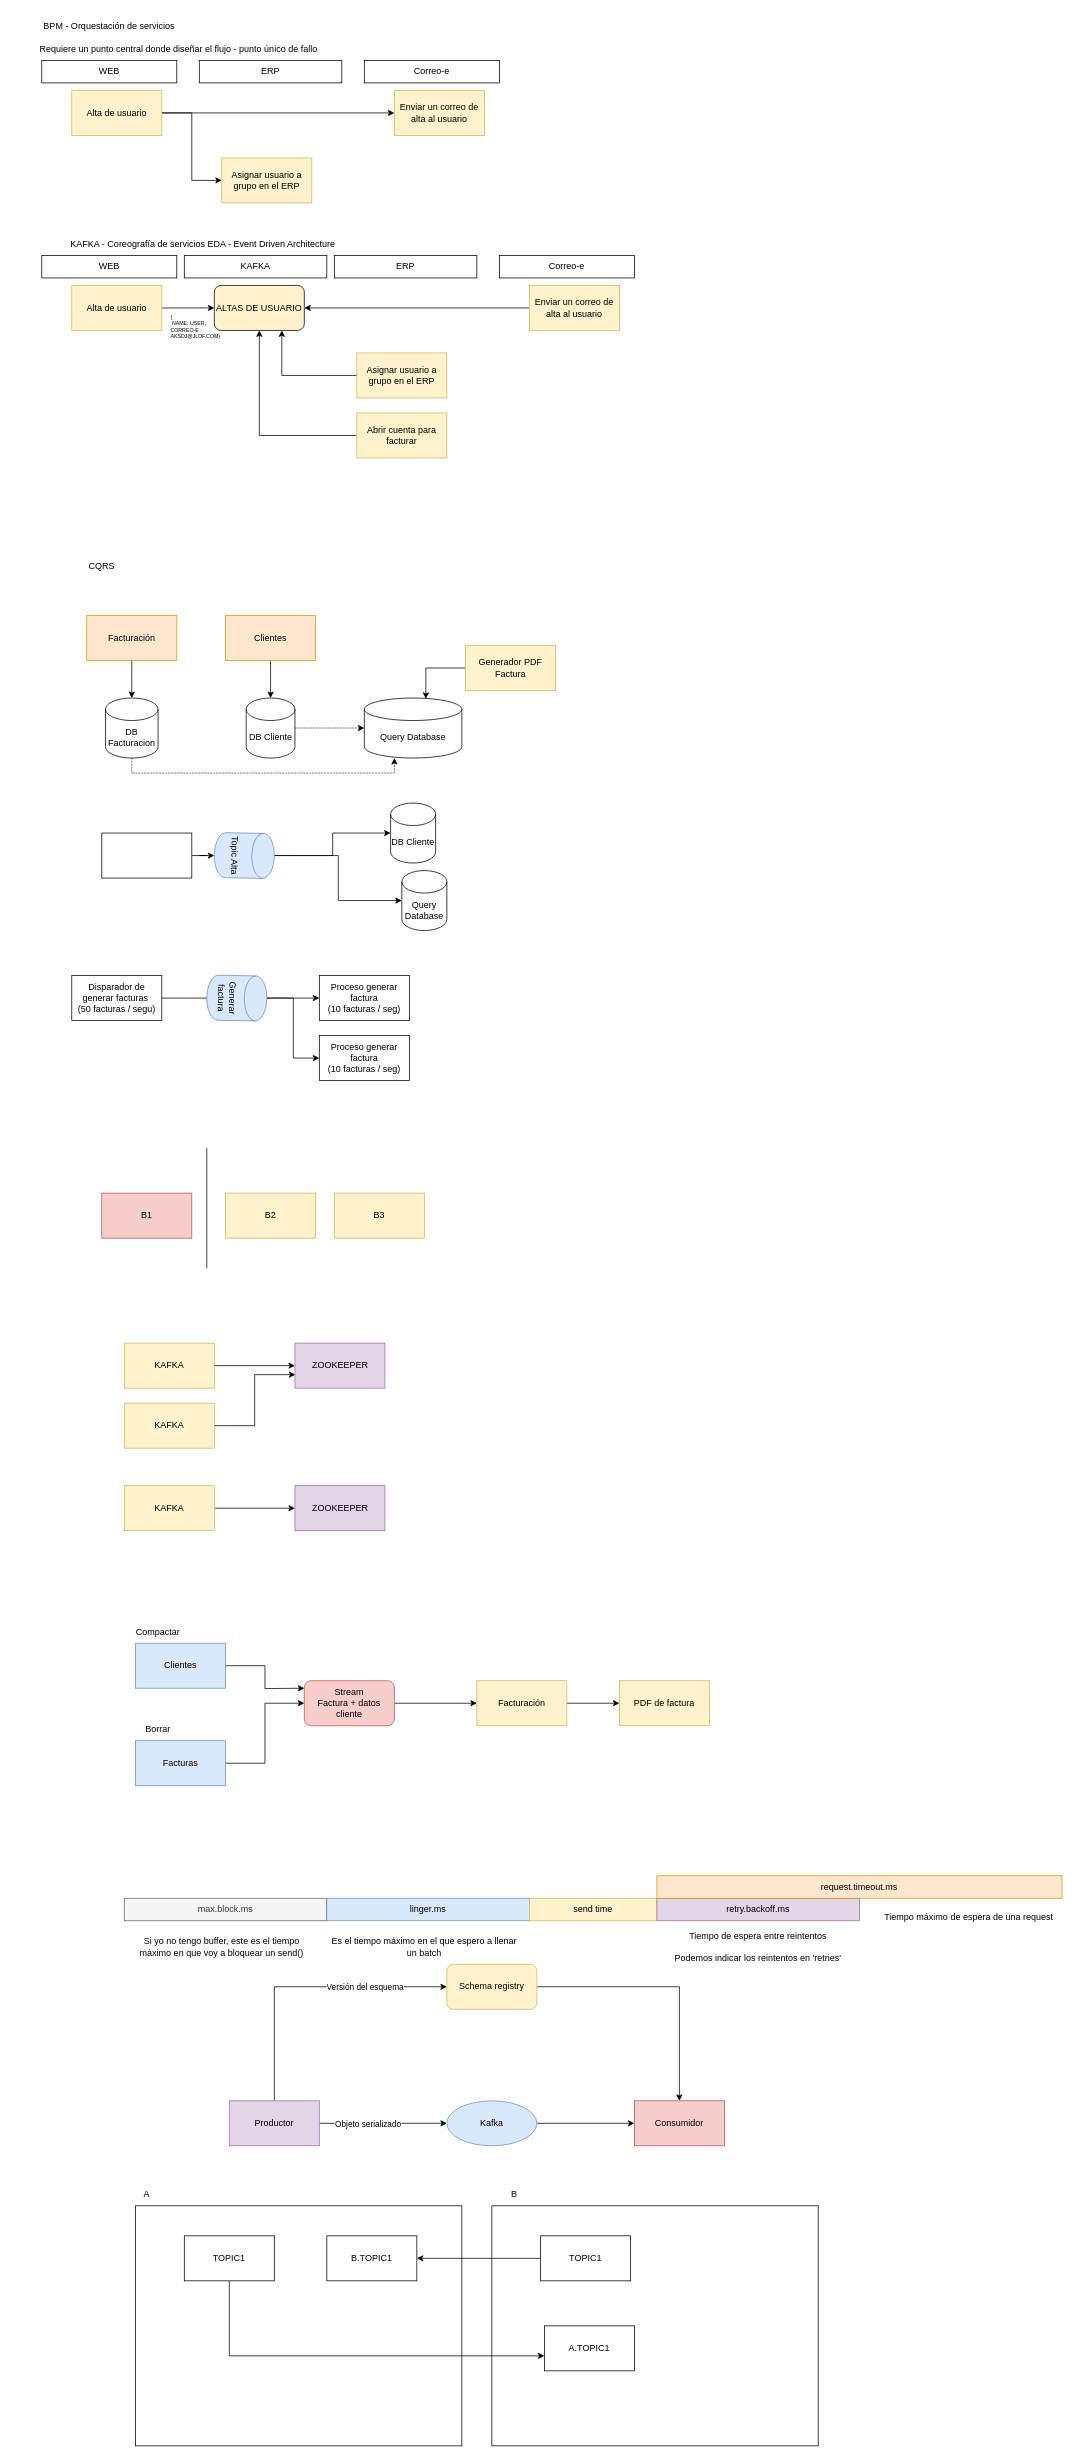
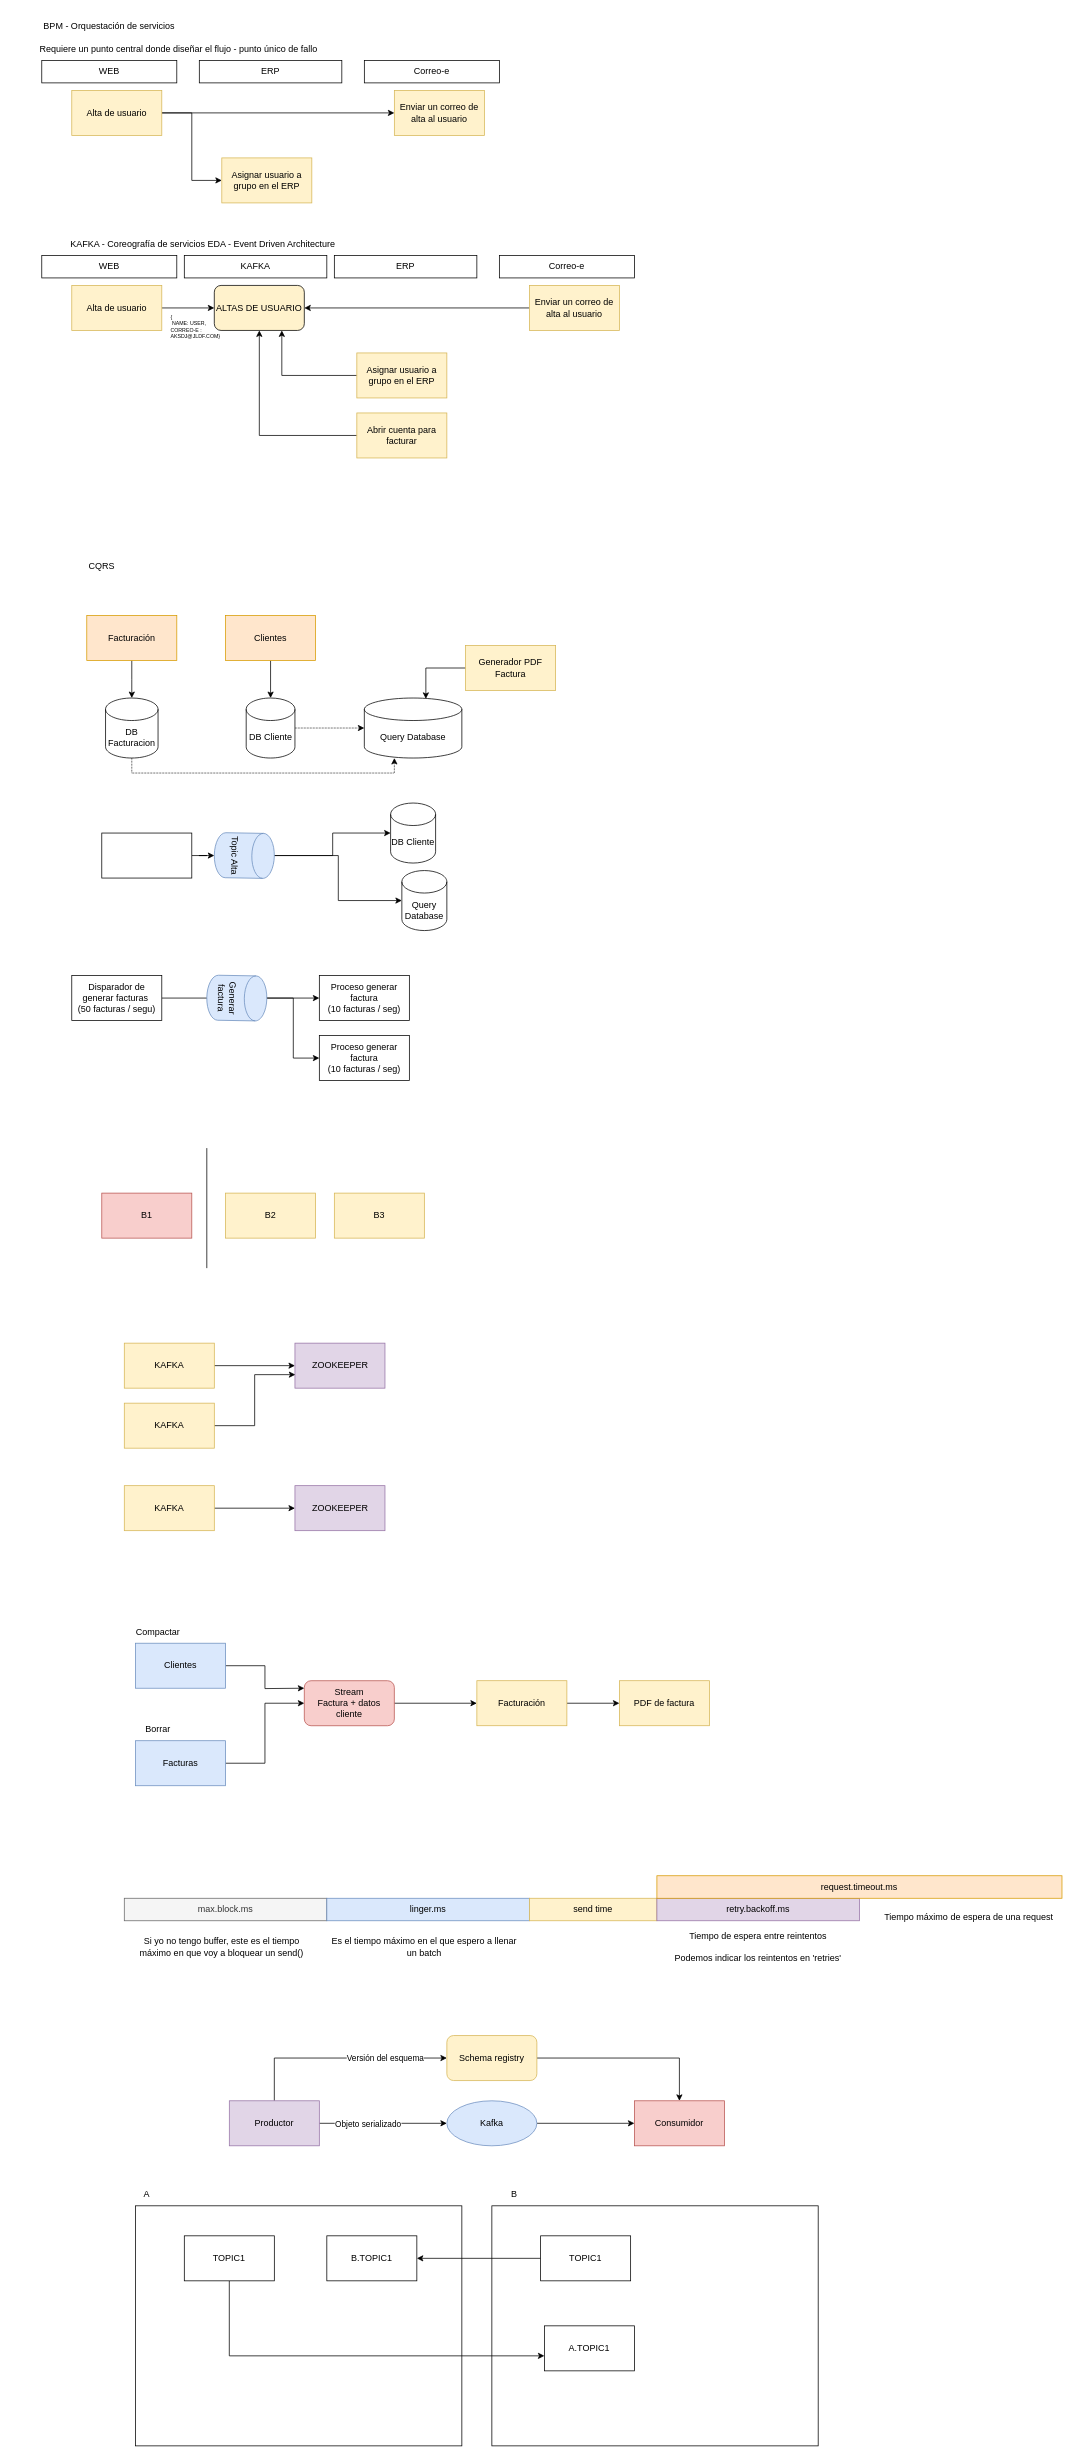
node "Schema registry": moved (492, 1986) -> (492, 2058)
